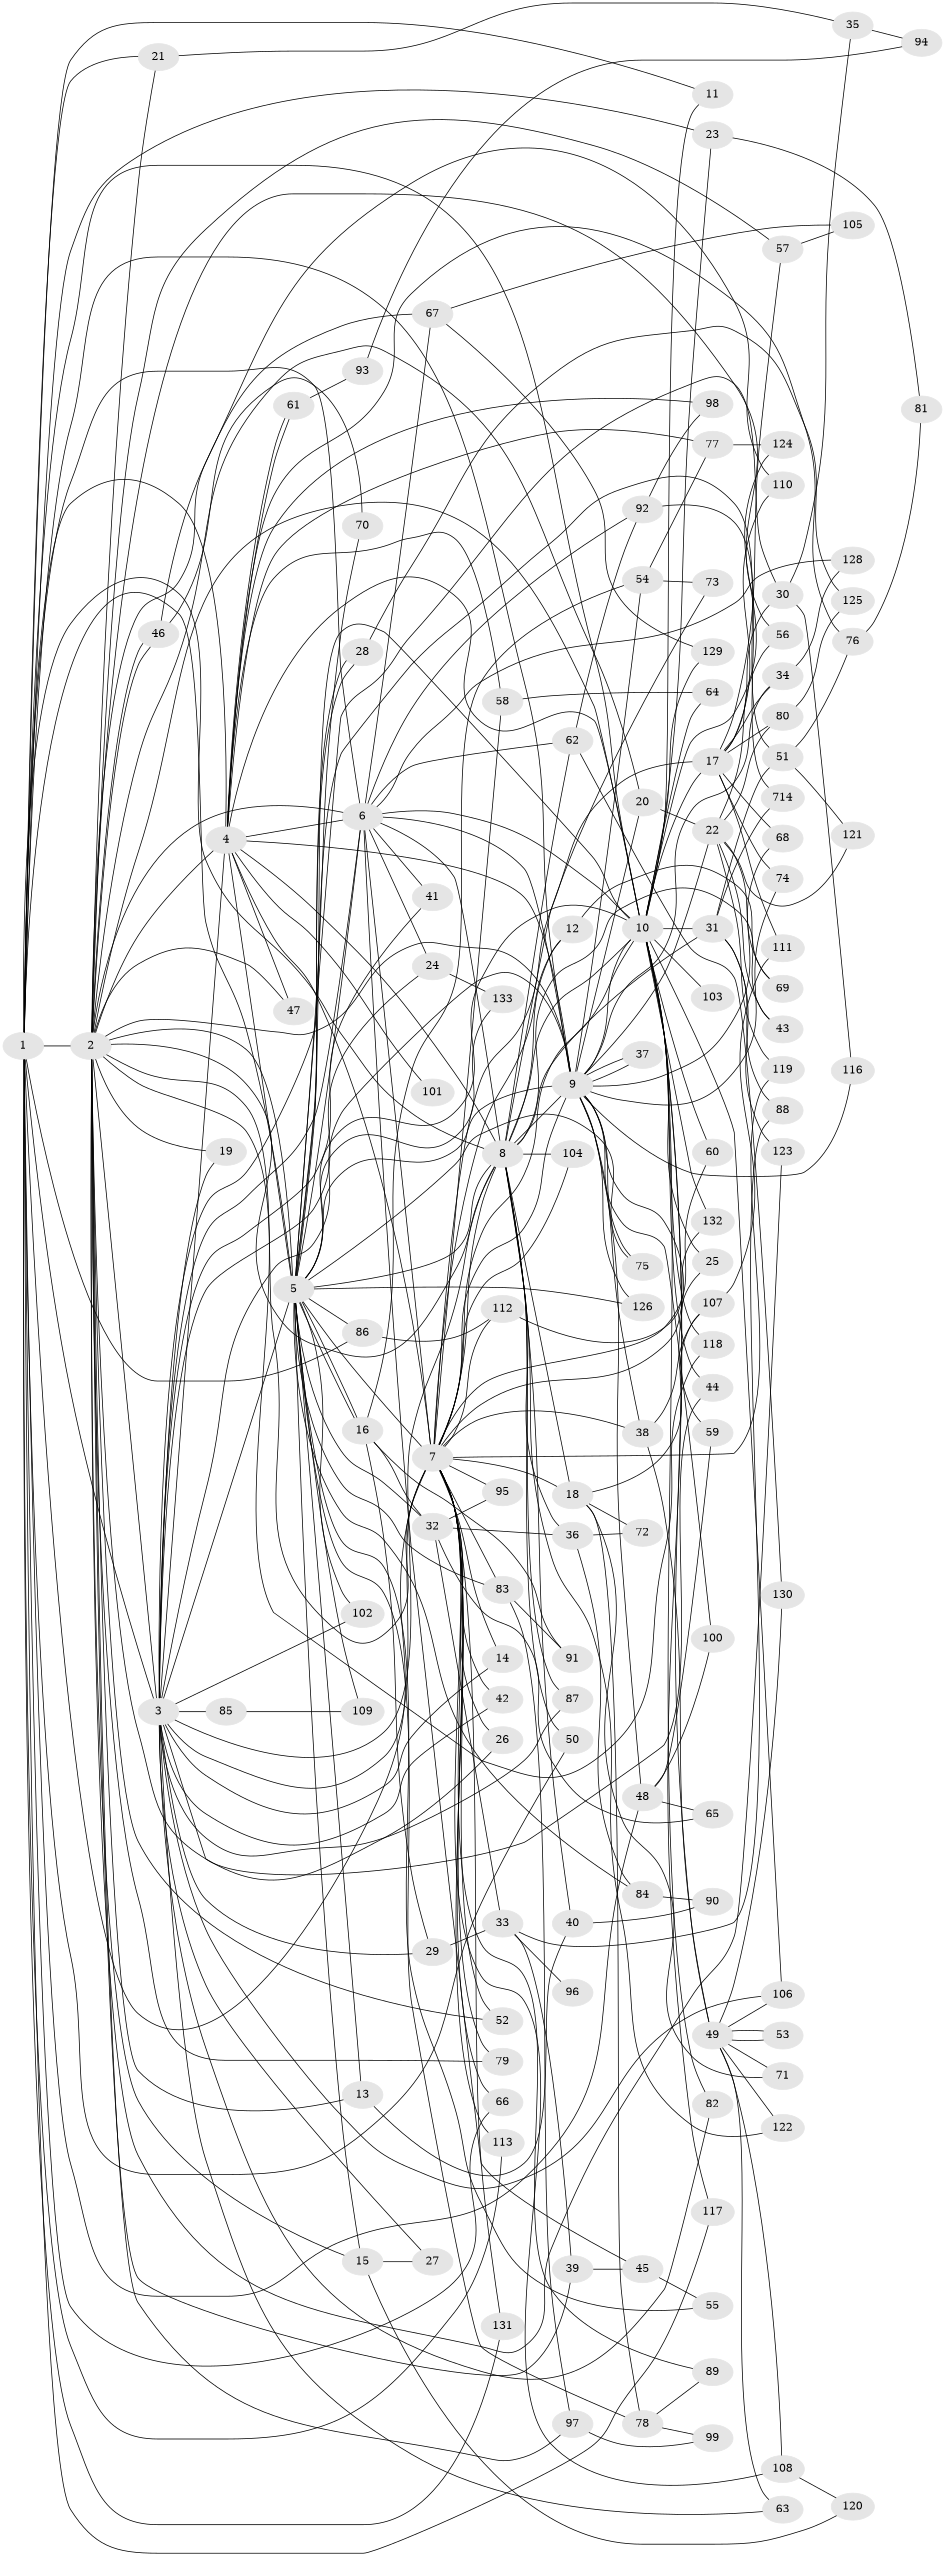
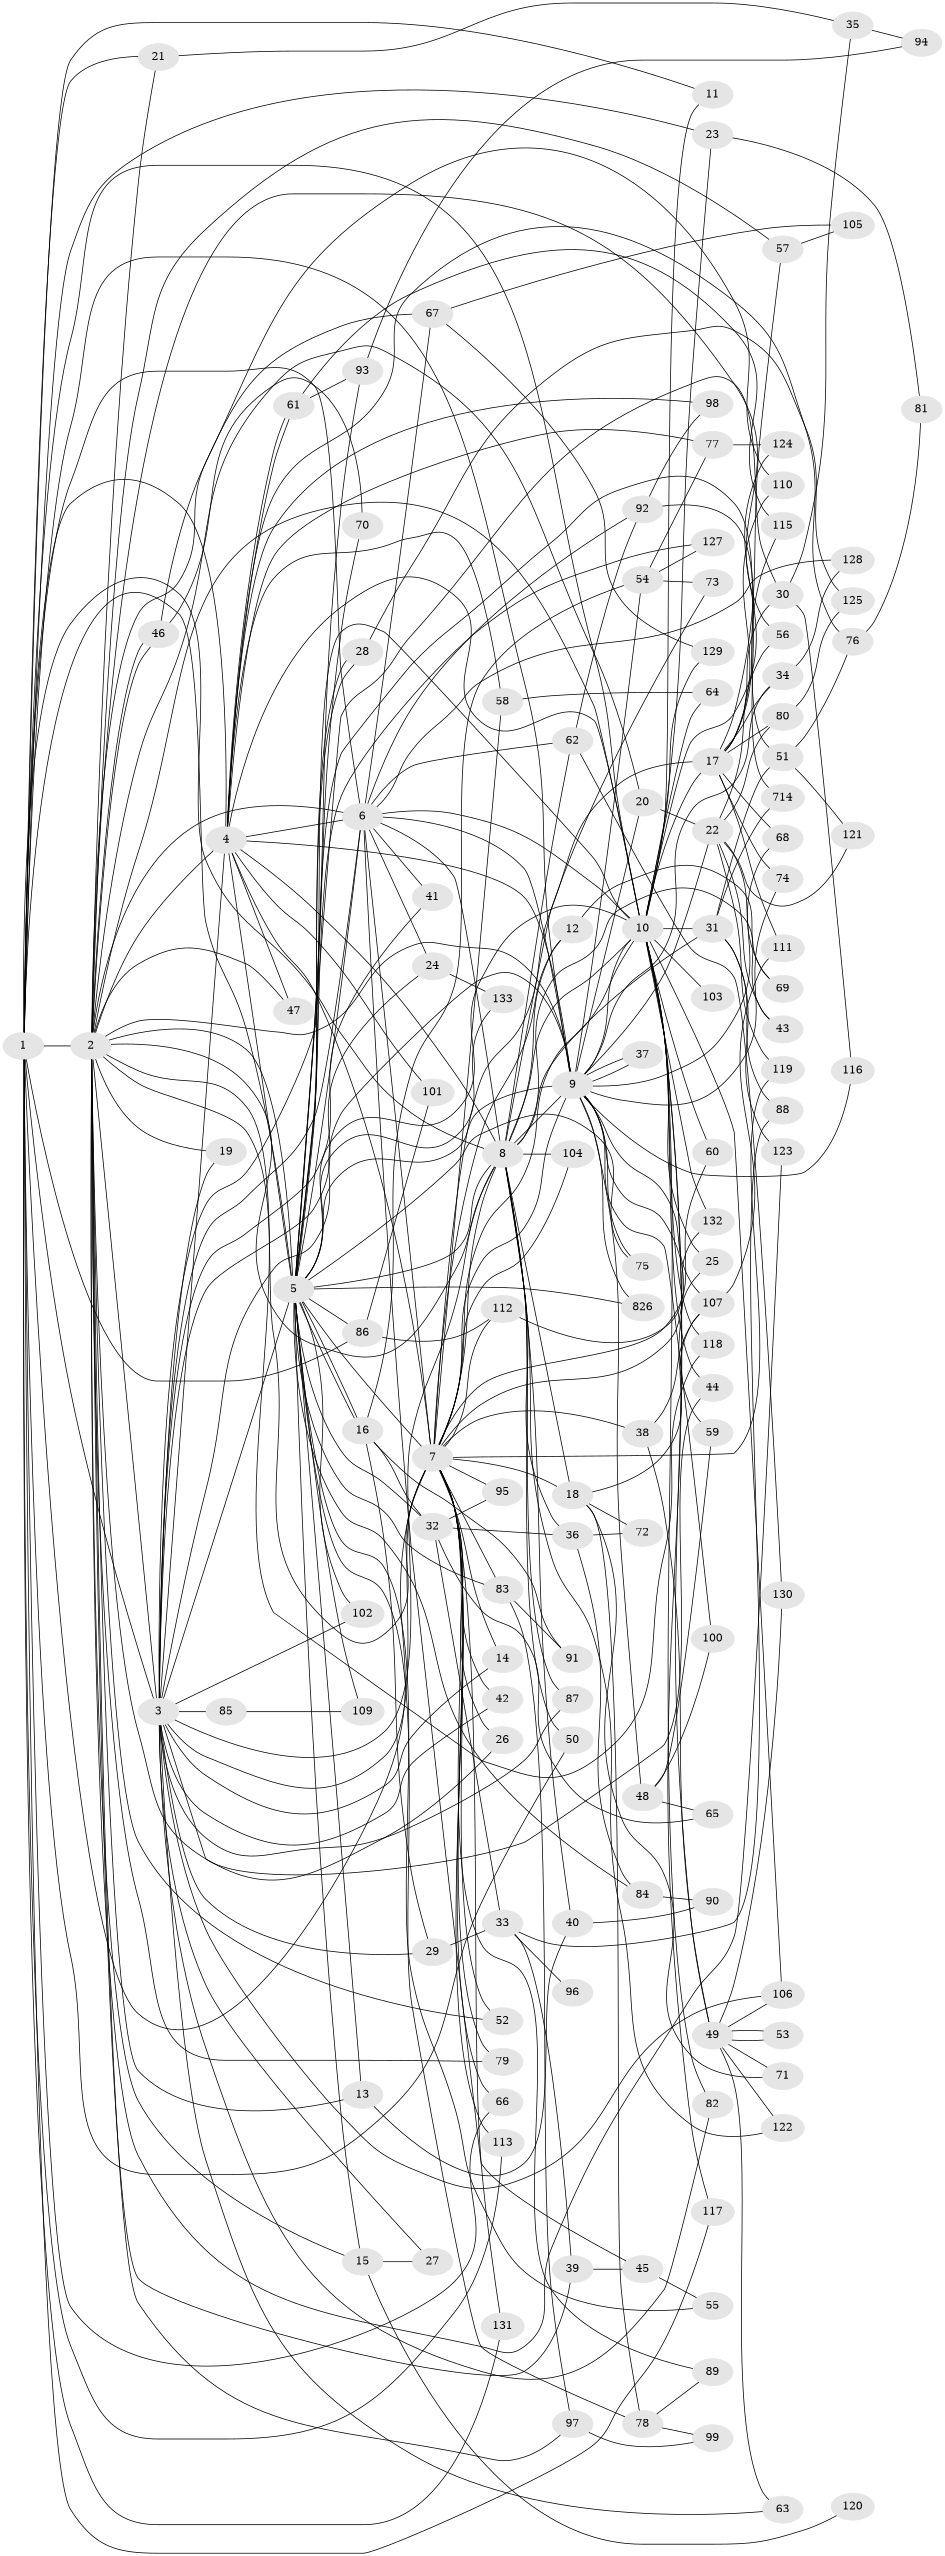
node "115": added
node "127": added
edge "93" -- "5": added
edge "101" -- "86": added
edge "9" -- "38": now "9" -- "107"
node "126": label "126" -> "826"
edge "1" -- "48": removed
node "108": removed
